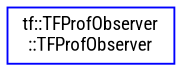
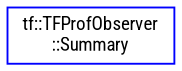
node "tf::TFProfObserver ::TFProfObserver": label "tf::TFProfObserver ::TFProfObserver" -> "tf::TFProfObserver ::Summary"
